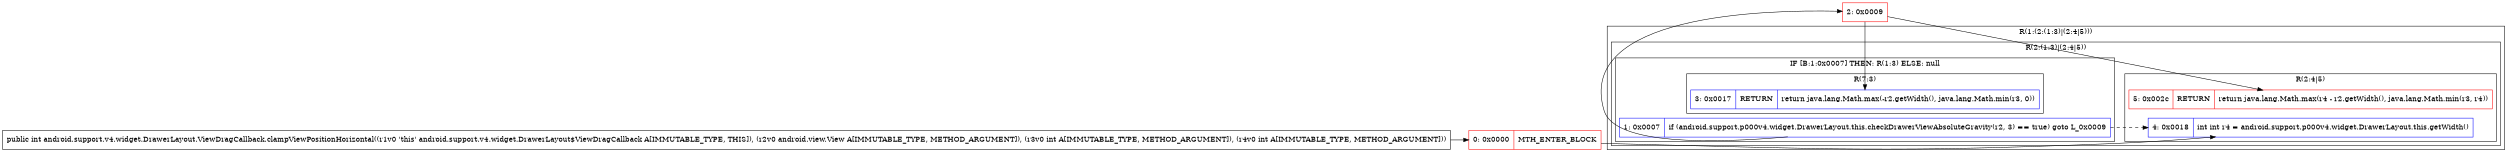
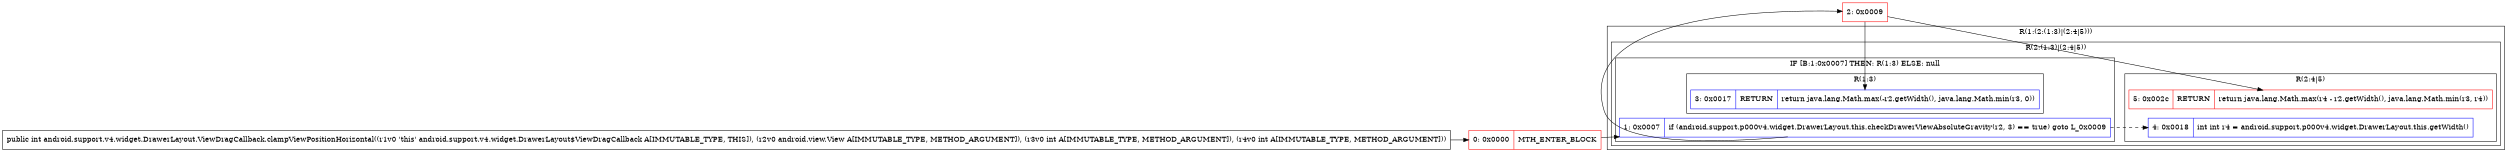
cluster "R(7:3)": label "R(7:3)" -> "R(1:3)"
edge "0: 0x0000" -> "4: 0x0018": now "0: 0x0000" -> "1: 0x0007"
